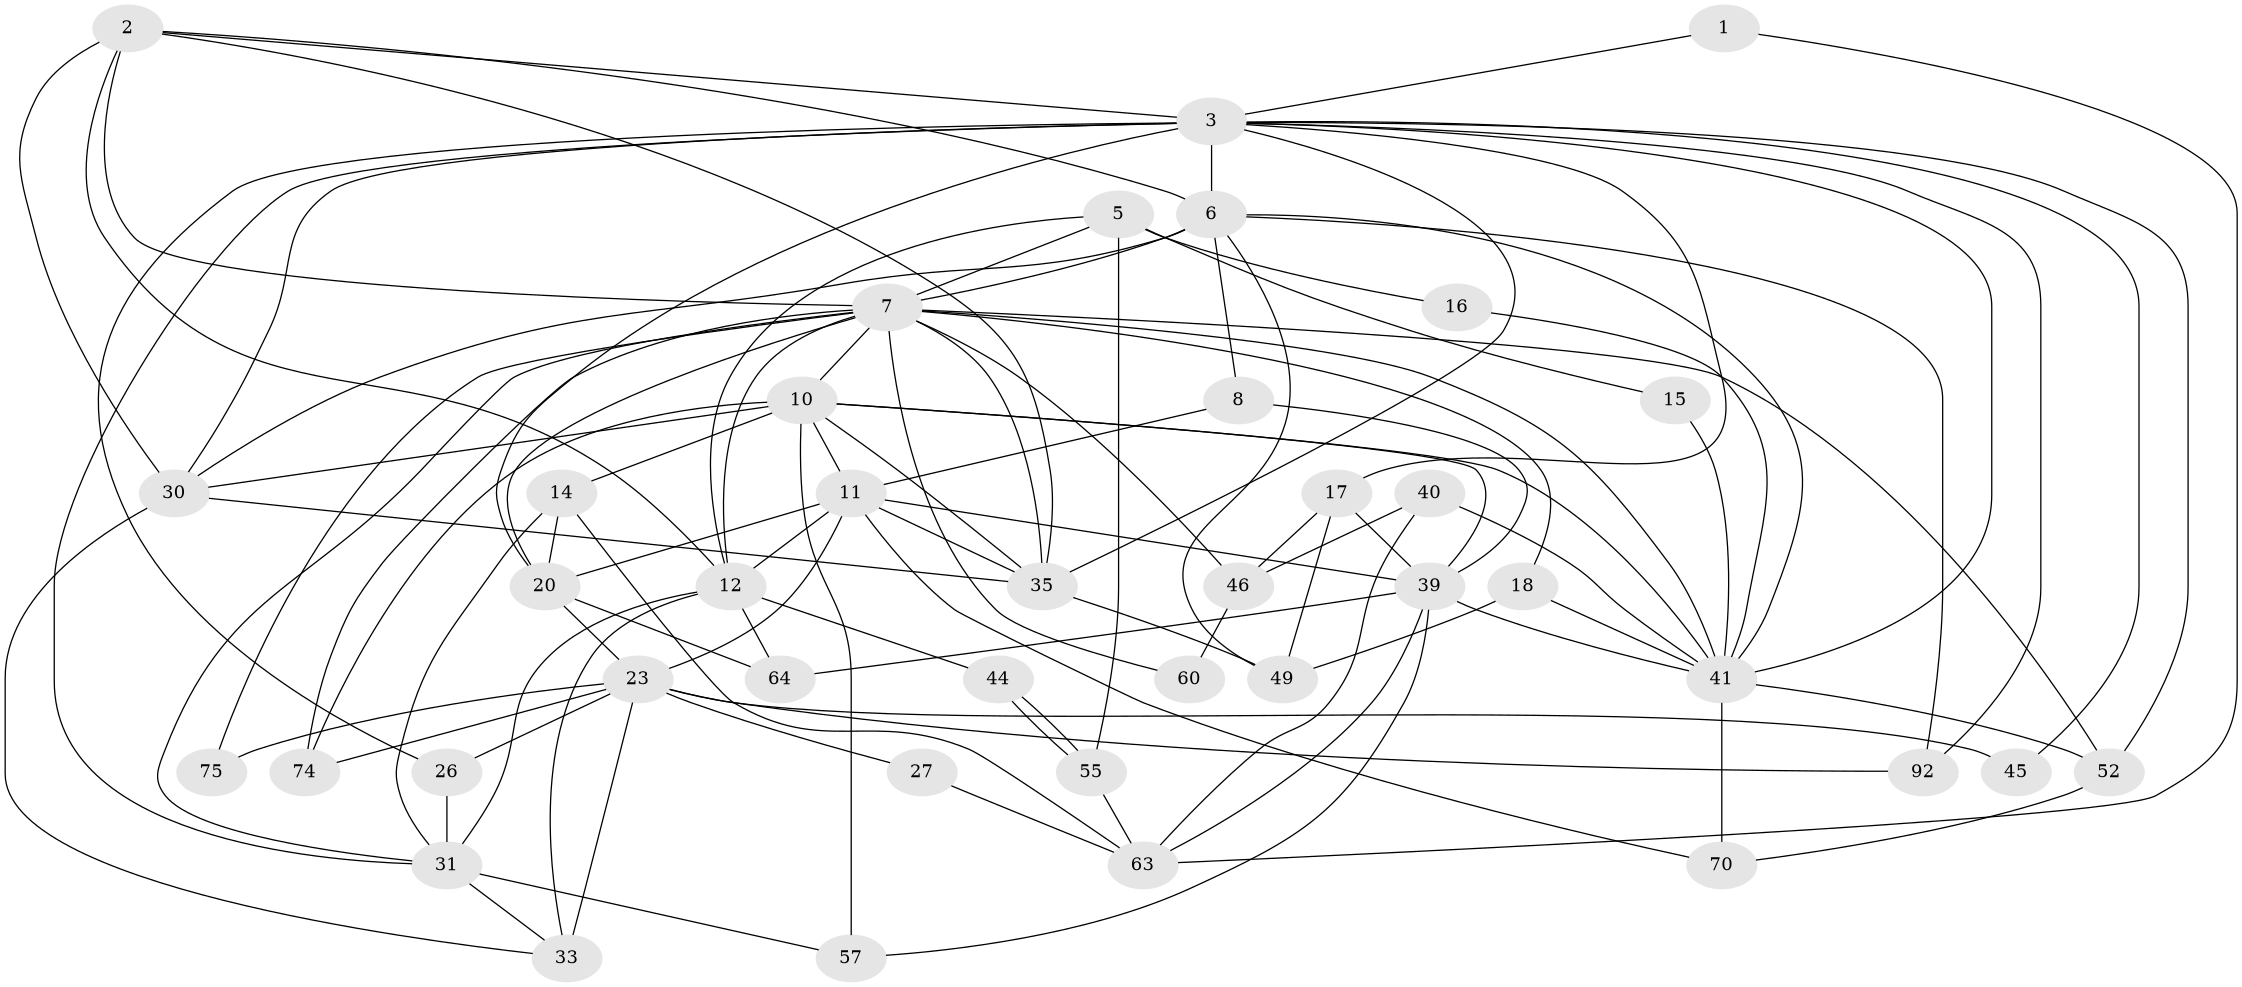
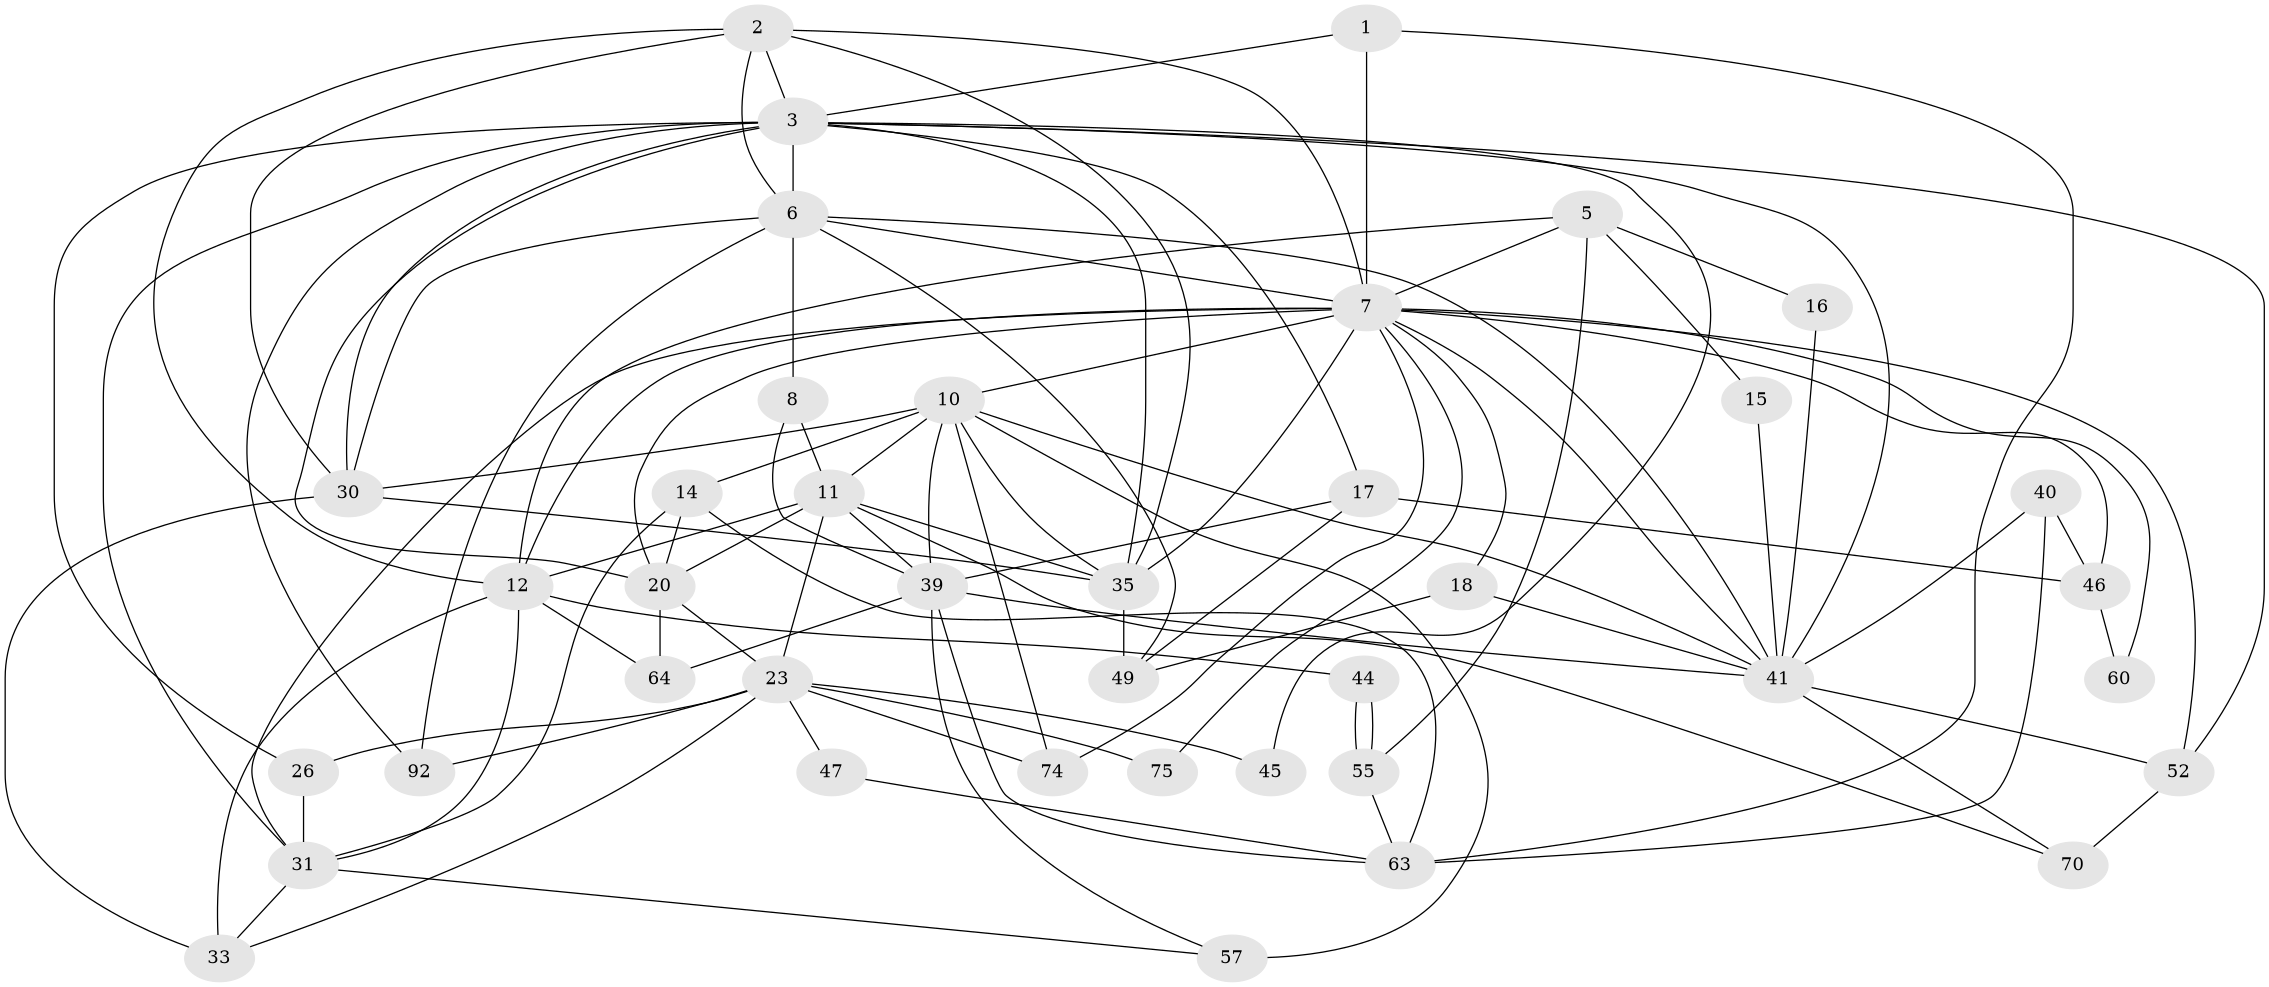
edge "1" -- "7": added
node "27": label "27" -> "47"
